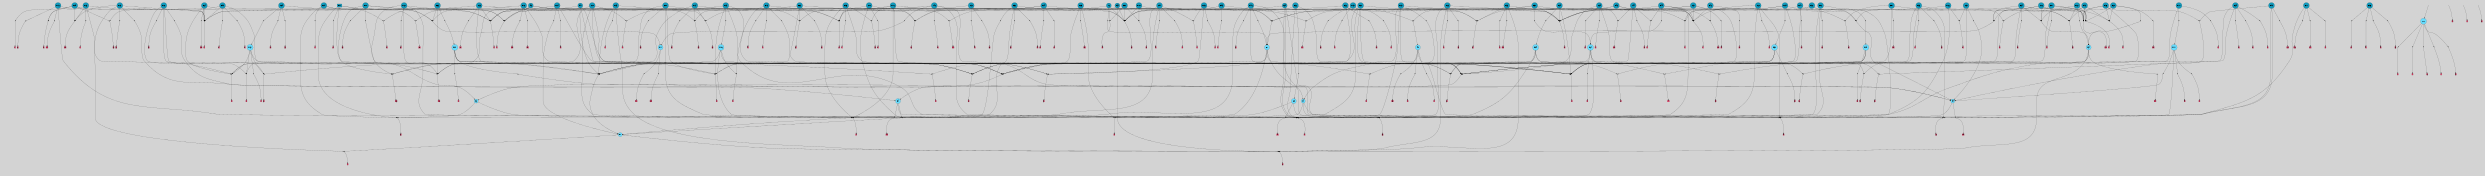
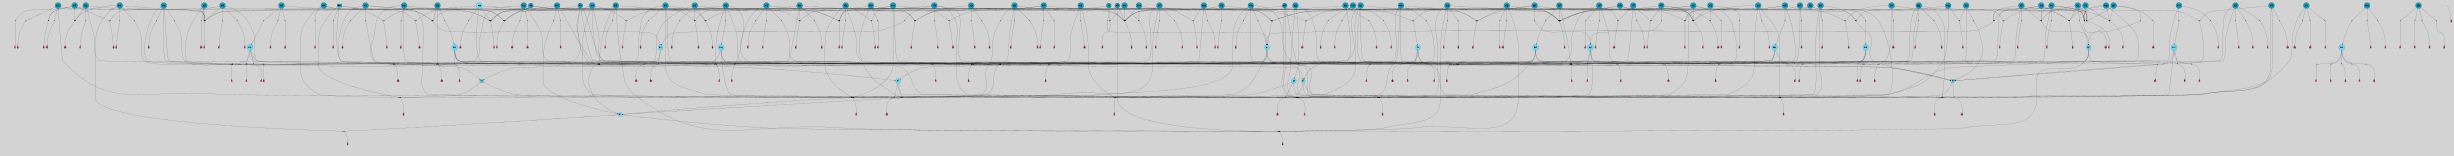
node "T235": fillcolor #1199bb -> #66ddff
node "T213": added
